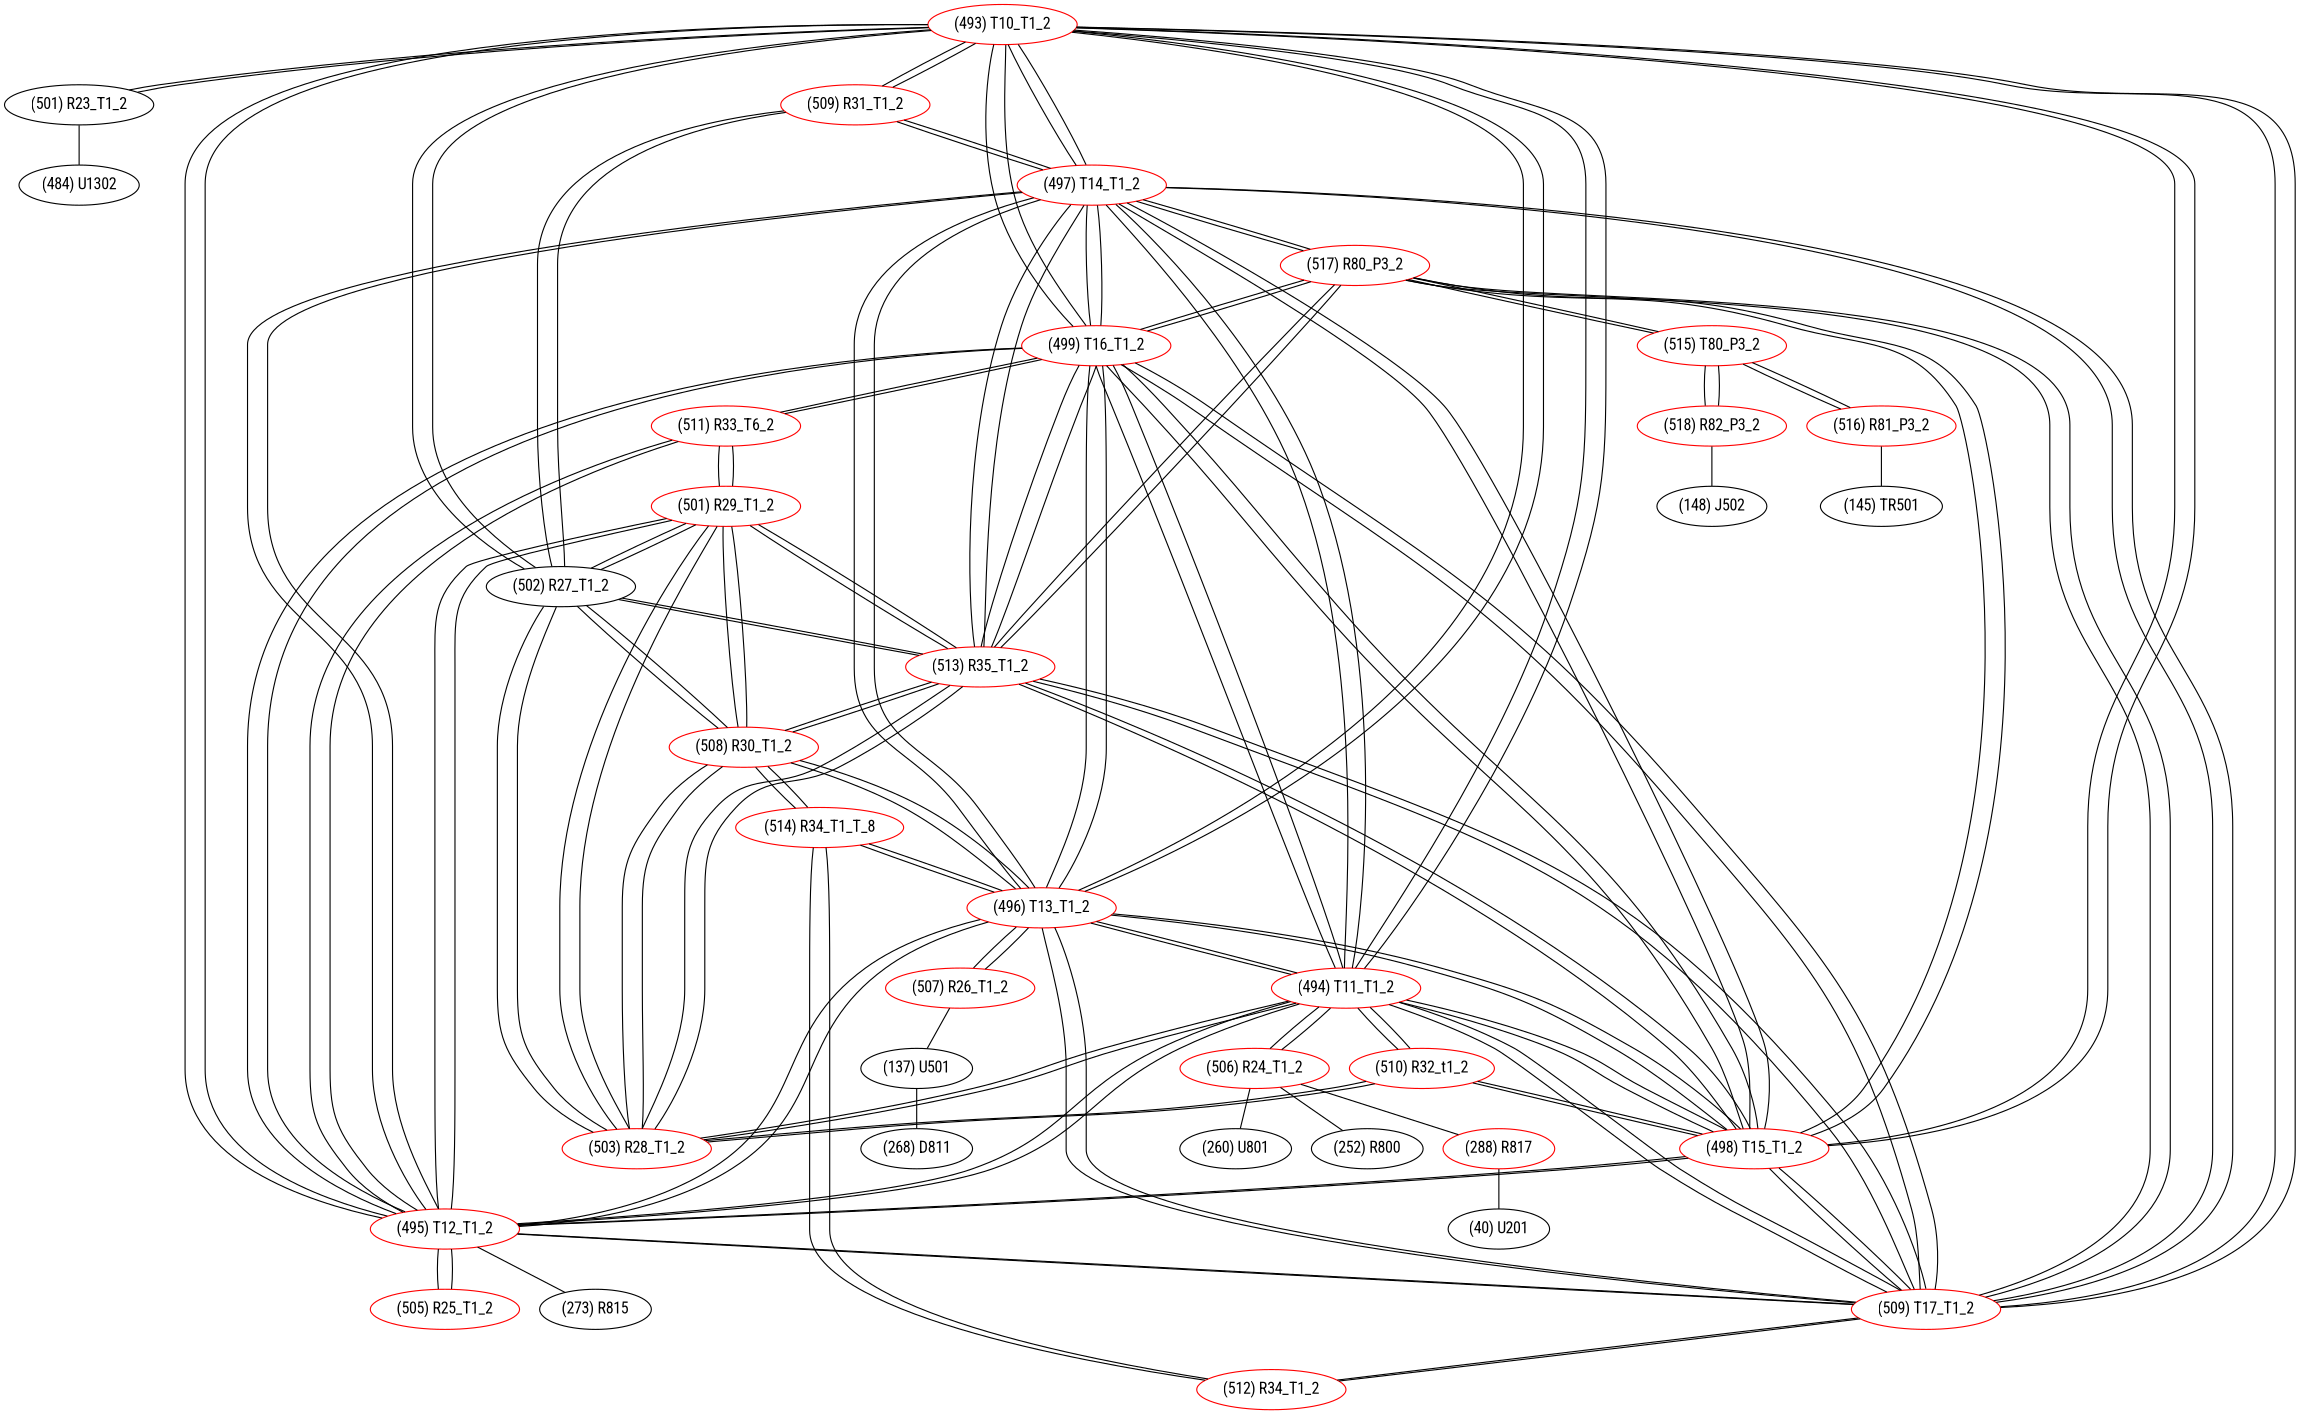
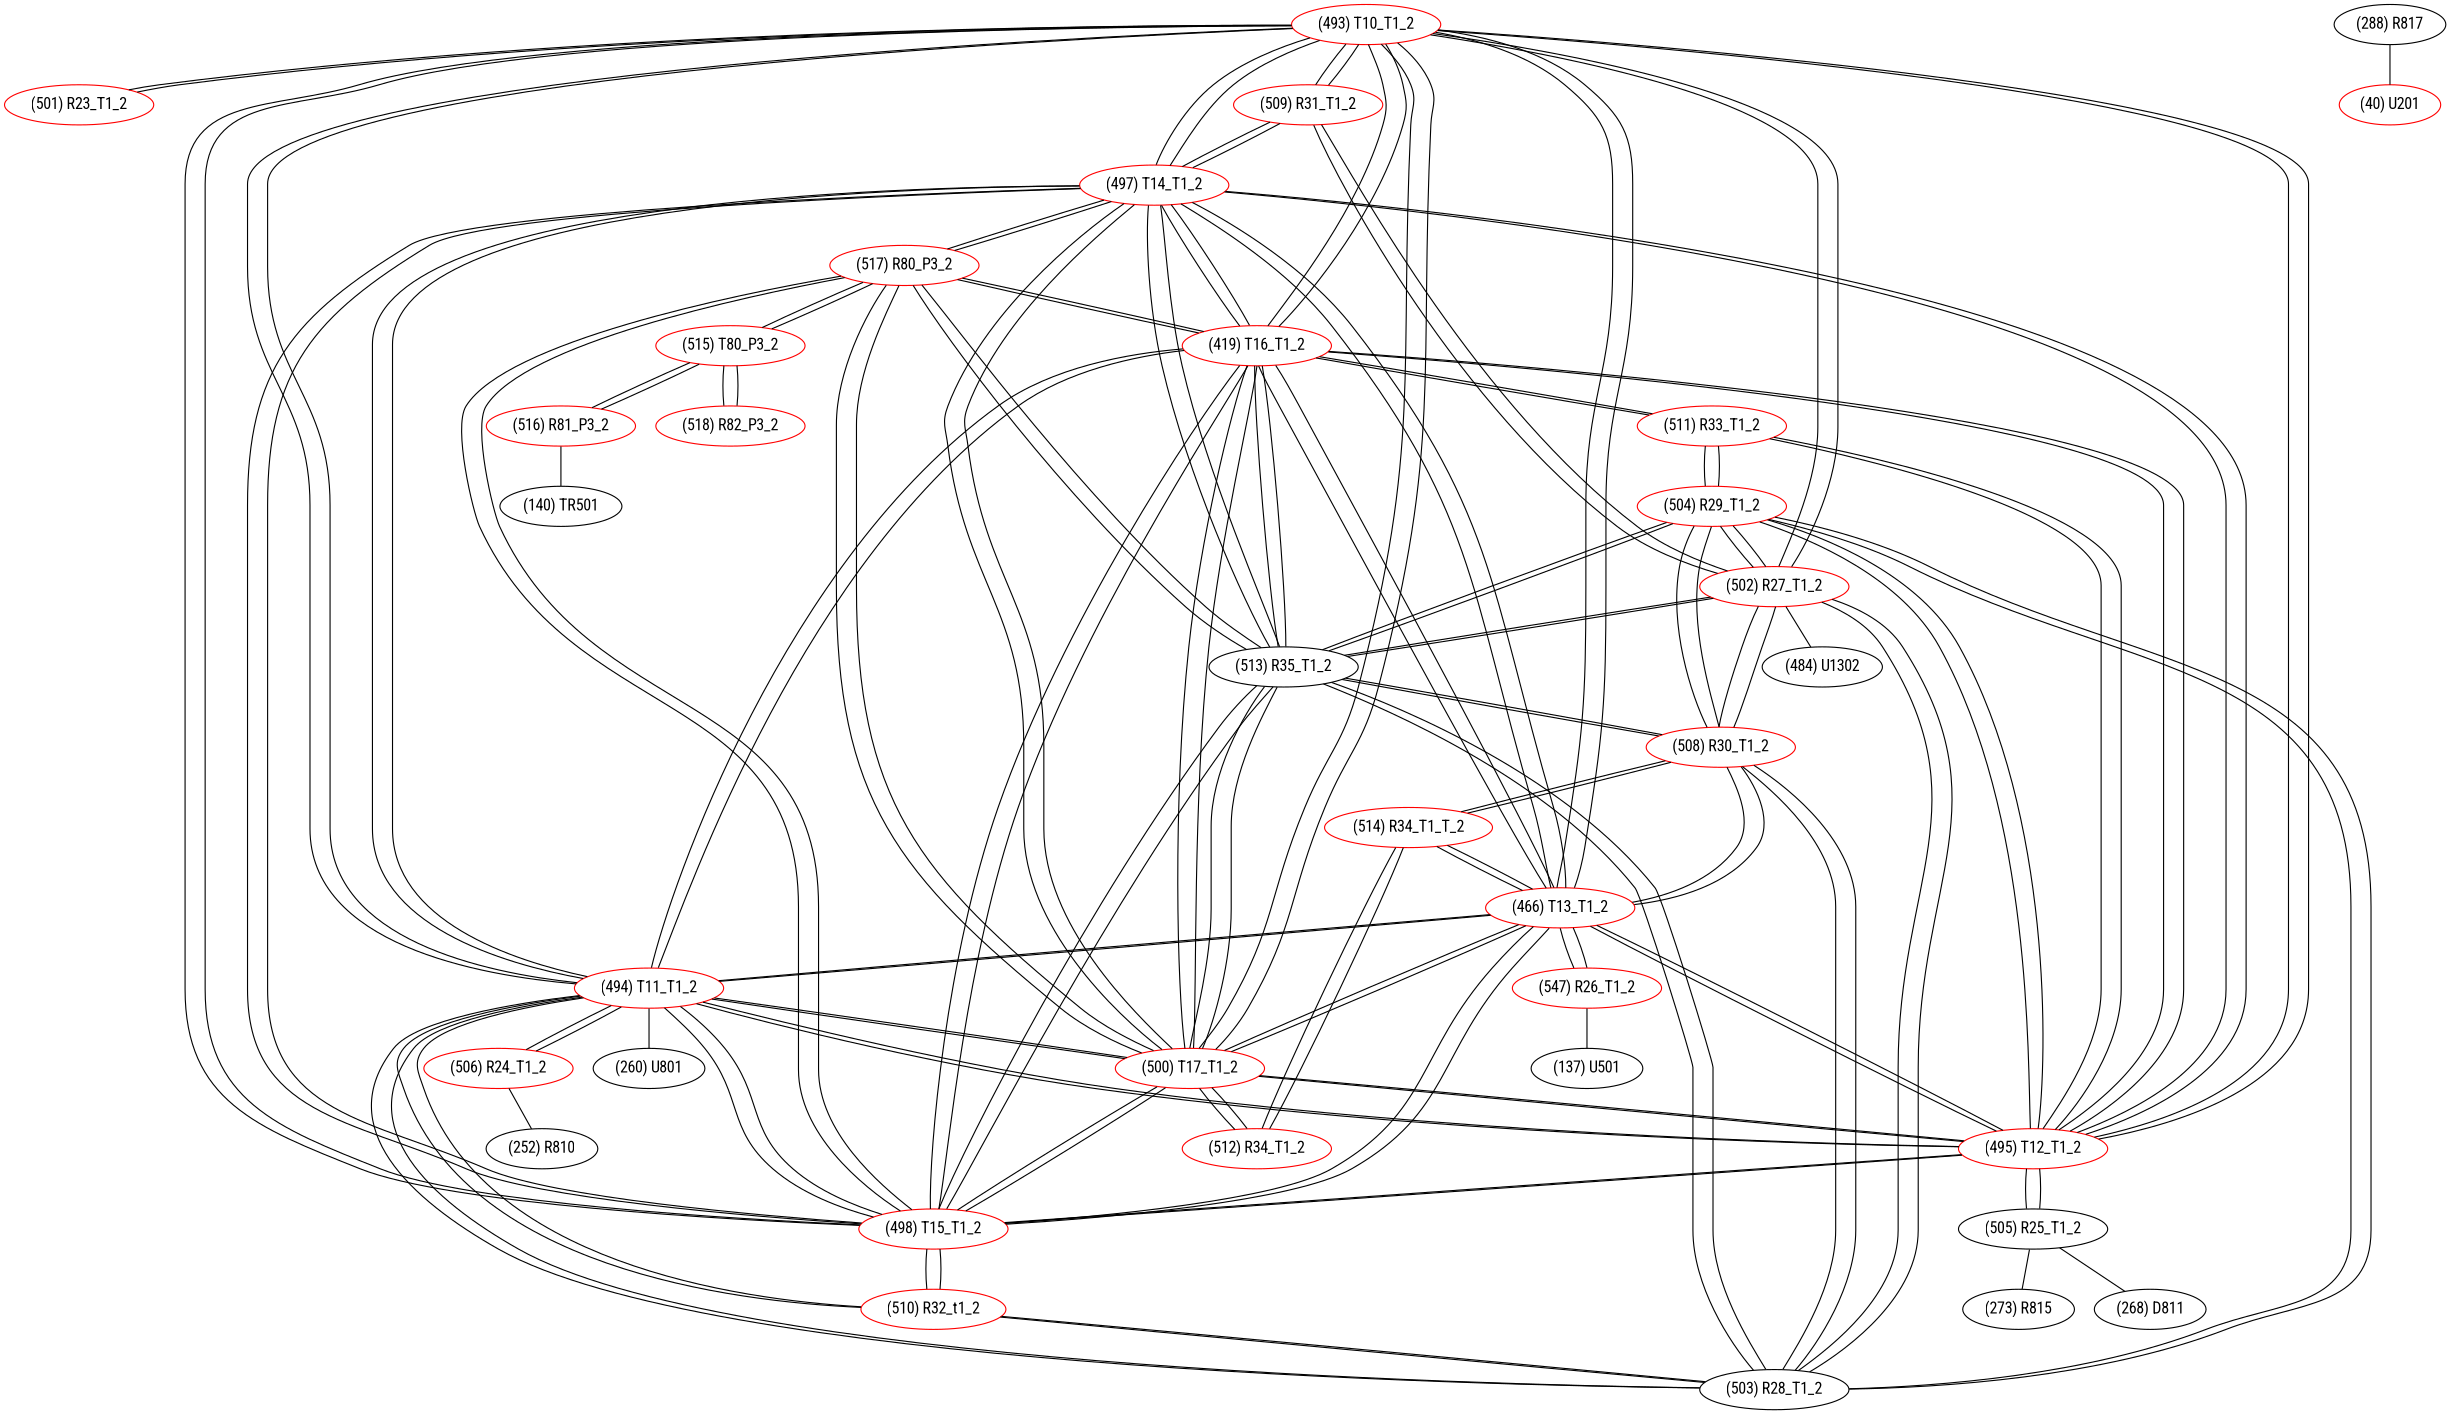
node "(501) R23_T1_2": color black -> red
edge "(501) R23_T1_2" -- "(484) U1302": now "(502) R27_T1_2" -- "(484) U1302"
node "(499) T16_T1_2": label "(499) T16_T1_2" -> "(419) T16_T1_2"
node "(511) R33_T6_2": label "(511) R33_T6_2" -> "(511) R33_T1_2"
node "(501) R29_T1_2": label "(501) R29_T1_2" -> "(504) R29_T1_2"
node "(148) J502": removed
node "(145) TR501": label "(145) TR501" -> "(140) TR501"
node "(502) R27_T1_2": color black -> red
node "(513) R35_T1_2": color red -> black
node "(514) R34_T1_T_8": label "(514) R34_T1_T_8" -> "(514) R34_T1_T_2"
node "(496) T13_T1_2": label "(496) T13_T1_2" -> "(466) T13_T1_2"
node "(507) R26_T1_2": label "(507) R26_T1_2" -> "(547) R26_T1_2"
edge "(506) R24_T1_2" -- "(260) U801": now "(494) T11_T1_2" -- "(260) U801"
edge "(506) R24_T1_2" -- "(288) R817": removed
edge "(137) U501" -- "(268) D811": now "(505) R25_T1_2" -- "(268) D811"
node "(503) R28_T1_2": color red -> black
node "(252) R800": label "(252) R800" -> "(252) R810"
node "(288) R817": color red -> black
node "(40) U201": color black -> red
edge "(495) T12_T1_2" -- "(273) R815": now "(505) R25_T1_2" -- "(273) R815"
node "(505) R25_T1_2": color red -> black
node "(509) T17_T1_2": label "(509) T17_T1_2" -> "(500) T17_T1_2"
